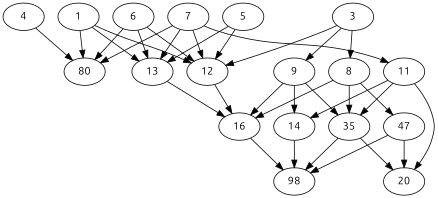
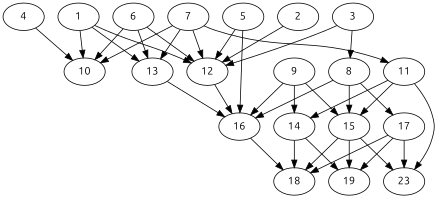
node "2": added
edge "5" -> "13": now "5" -> "16"
edge "3" -> "9": removed
node "80": label "80" -> "10"
node "35": label "35" -> "15"
node "47": label "47" -> "17"
node "98": label "98" -> "18"
node "19": added
node "20": label "20" -> "23"
